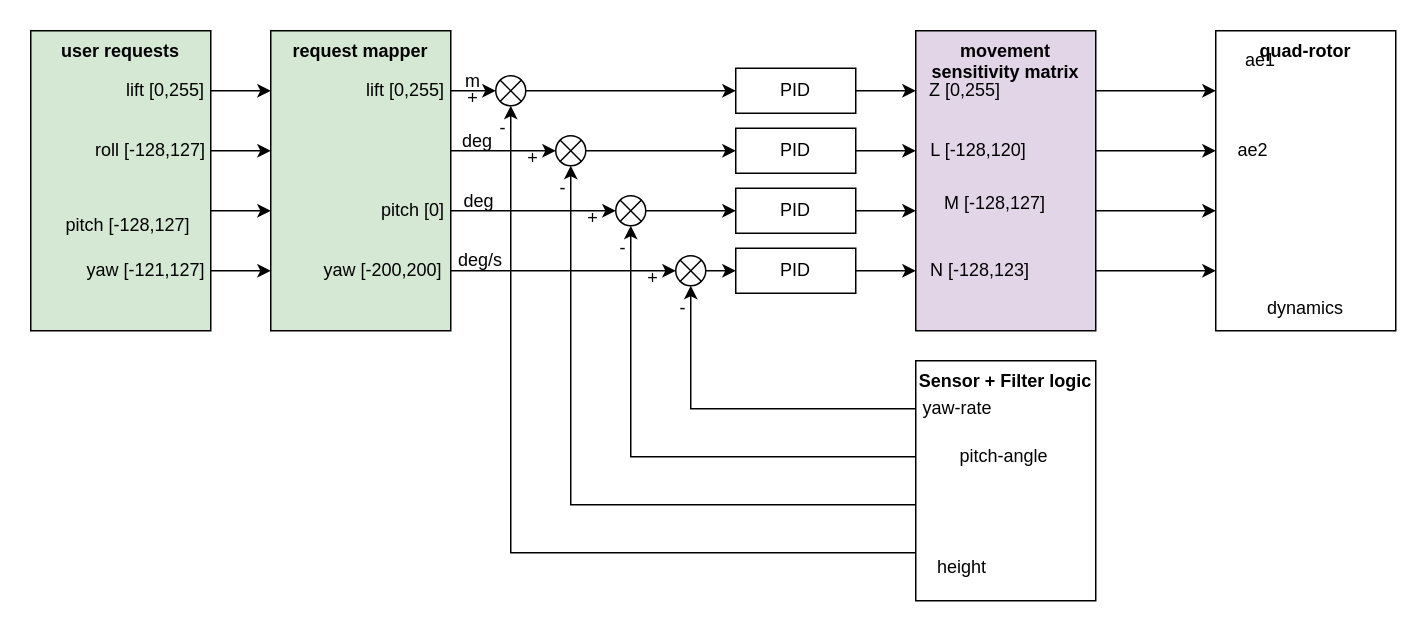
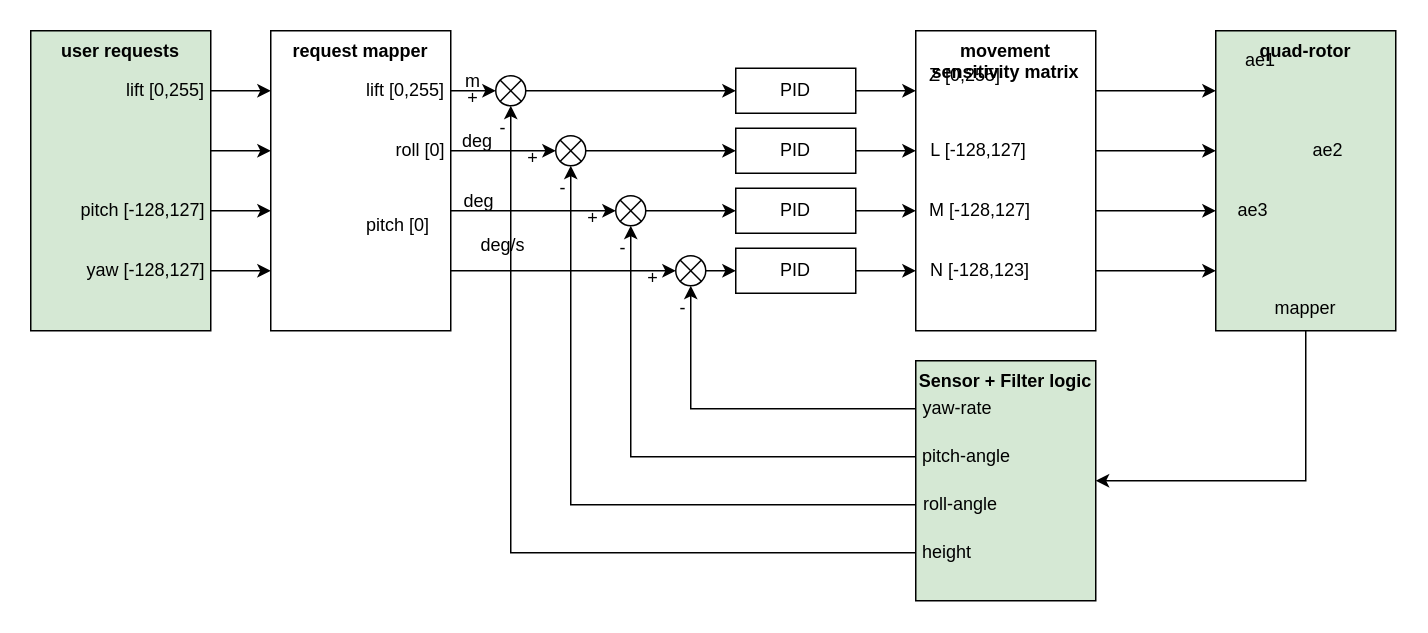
node "Z [0,255]": moved (965, 91) -> (965, 76)
node "roll [-128,127]": removed
node "roll [0]": added
node "L [-128,120]": label "L [-128,120]" -> "L [-128,127]"
node "ae2": moved (1253, 151) -> (1328, 151)
node "request mapper": fillcolor #d5e8d4 -> #ffffff
node "movement sensitivity matrix": fillcolor #e1d5e7 -> #ffffff
node "quad-rotor": fillcolor #ffffff -> #d5e8d4
node "M [-128,127]": moved (995, 203) -> (980, 211)
node "pitch [0]": moved (413, 211) -> (398, 226)
node "ae3": added
node "pitch [-128,127]": moved (128, 226) -> (143, 211)
node "deg/s": moved (481, 260) -> (503, 245)
node "yaw [-121,127]": label "yaw [-121,127]" -> "yaw [-128,127]"
node "yaw [-200,200]": removed
node "dynamics": label "dynamics" -> "mapper"
node "pitch-angle": moved (1004, 457) -> (967, 457)
node "Sensor + Filter logic": fillcolor #ffffff -> #d5e8d4
edge "quad-rotor" -> "Sensor + Filter logic": added
node "roll-angle": added
node "height": moved (962, 568) -> (947, 553)
